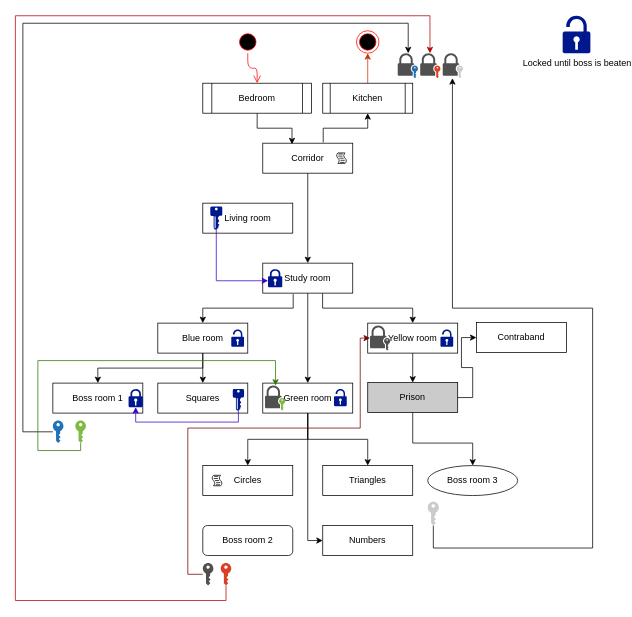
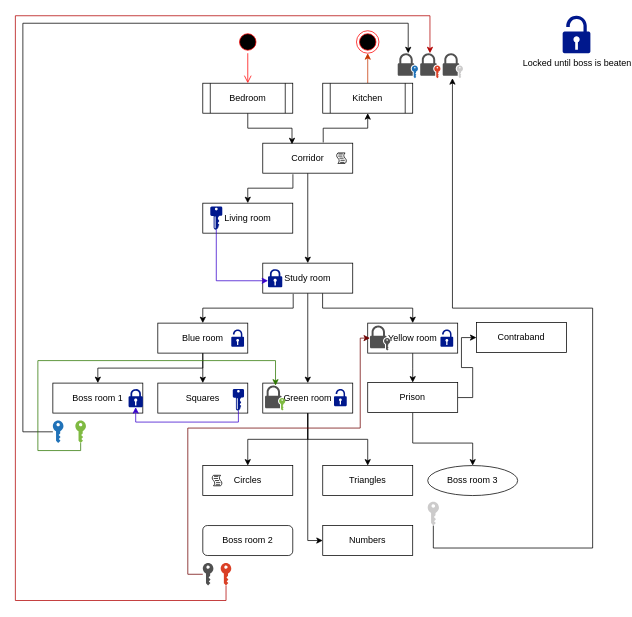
node "Bedroom": size 109x30 -> 90x30
edge "Corridor" -> "Living room": added
node "Prison": fillcolor #cccbcb -> #ffffff
